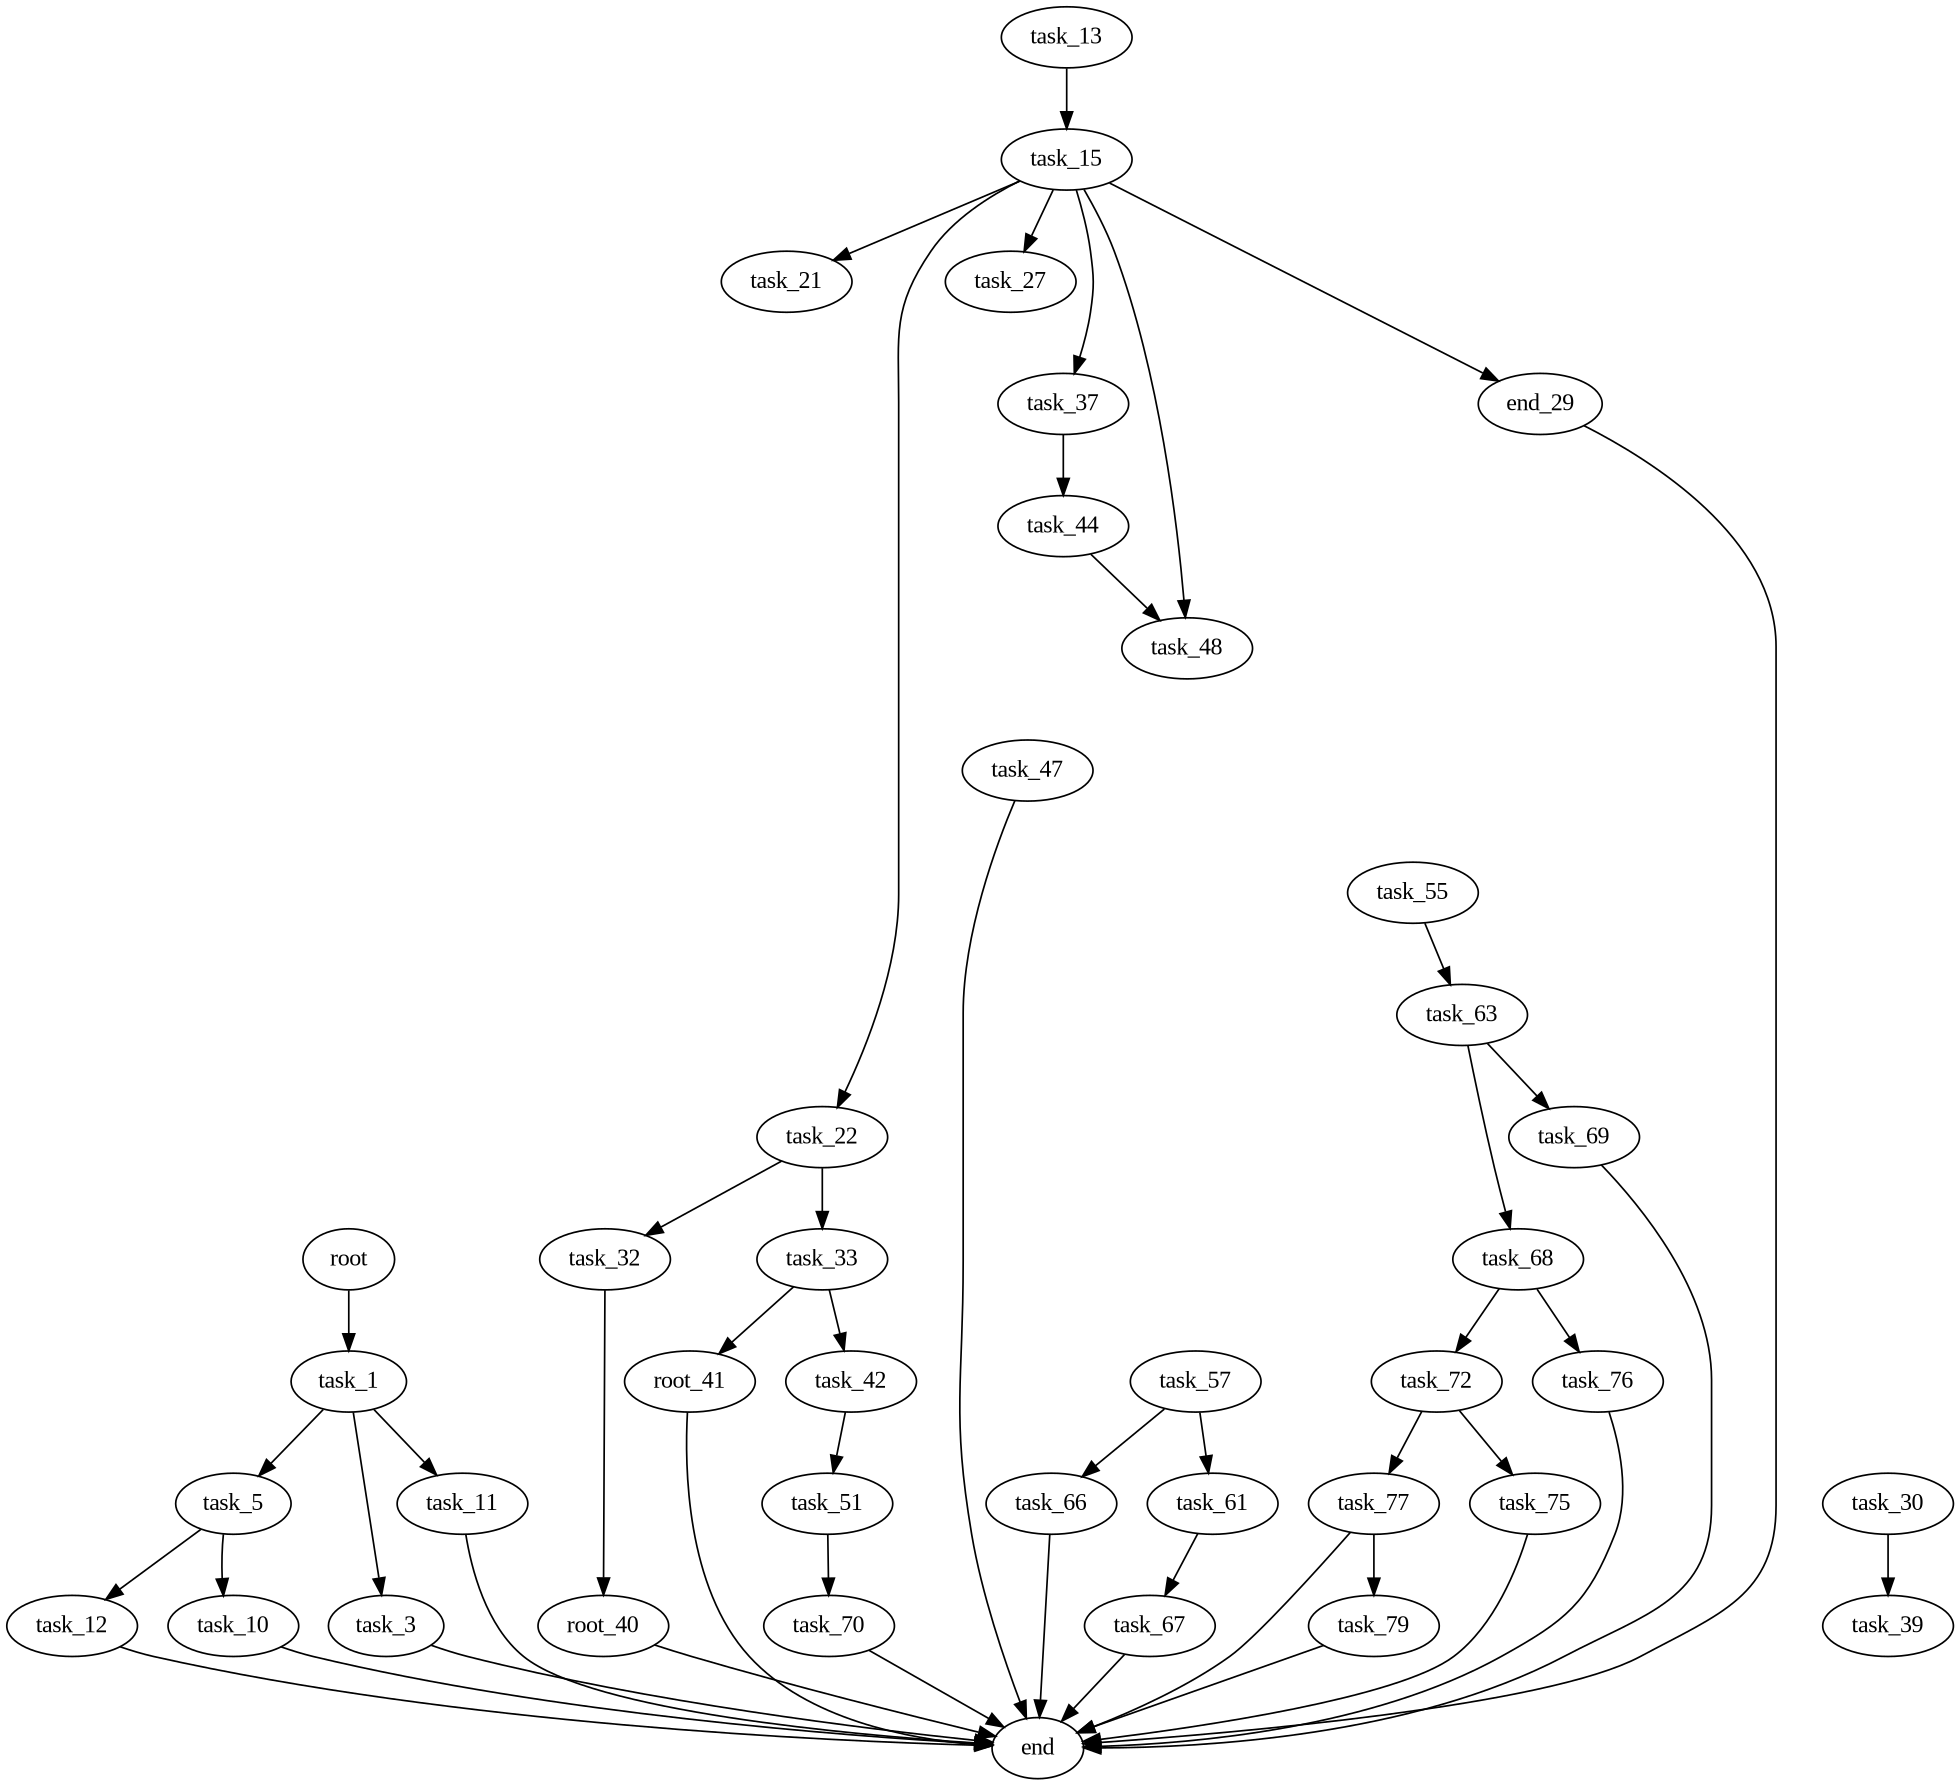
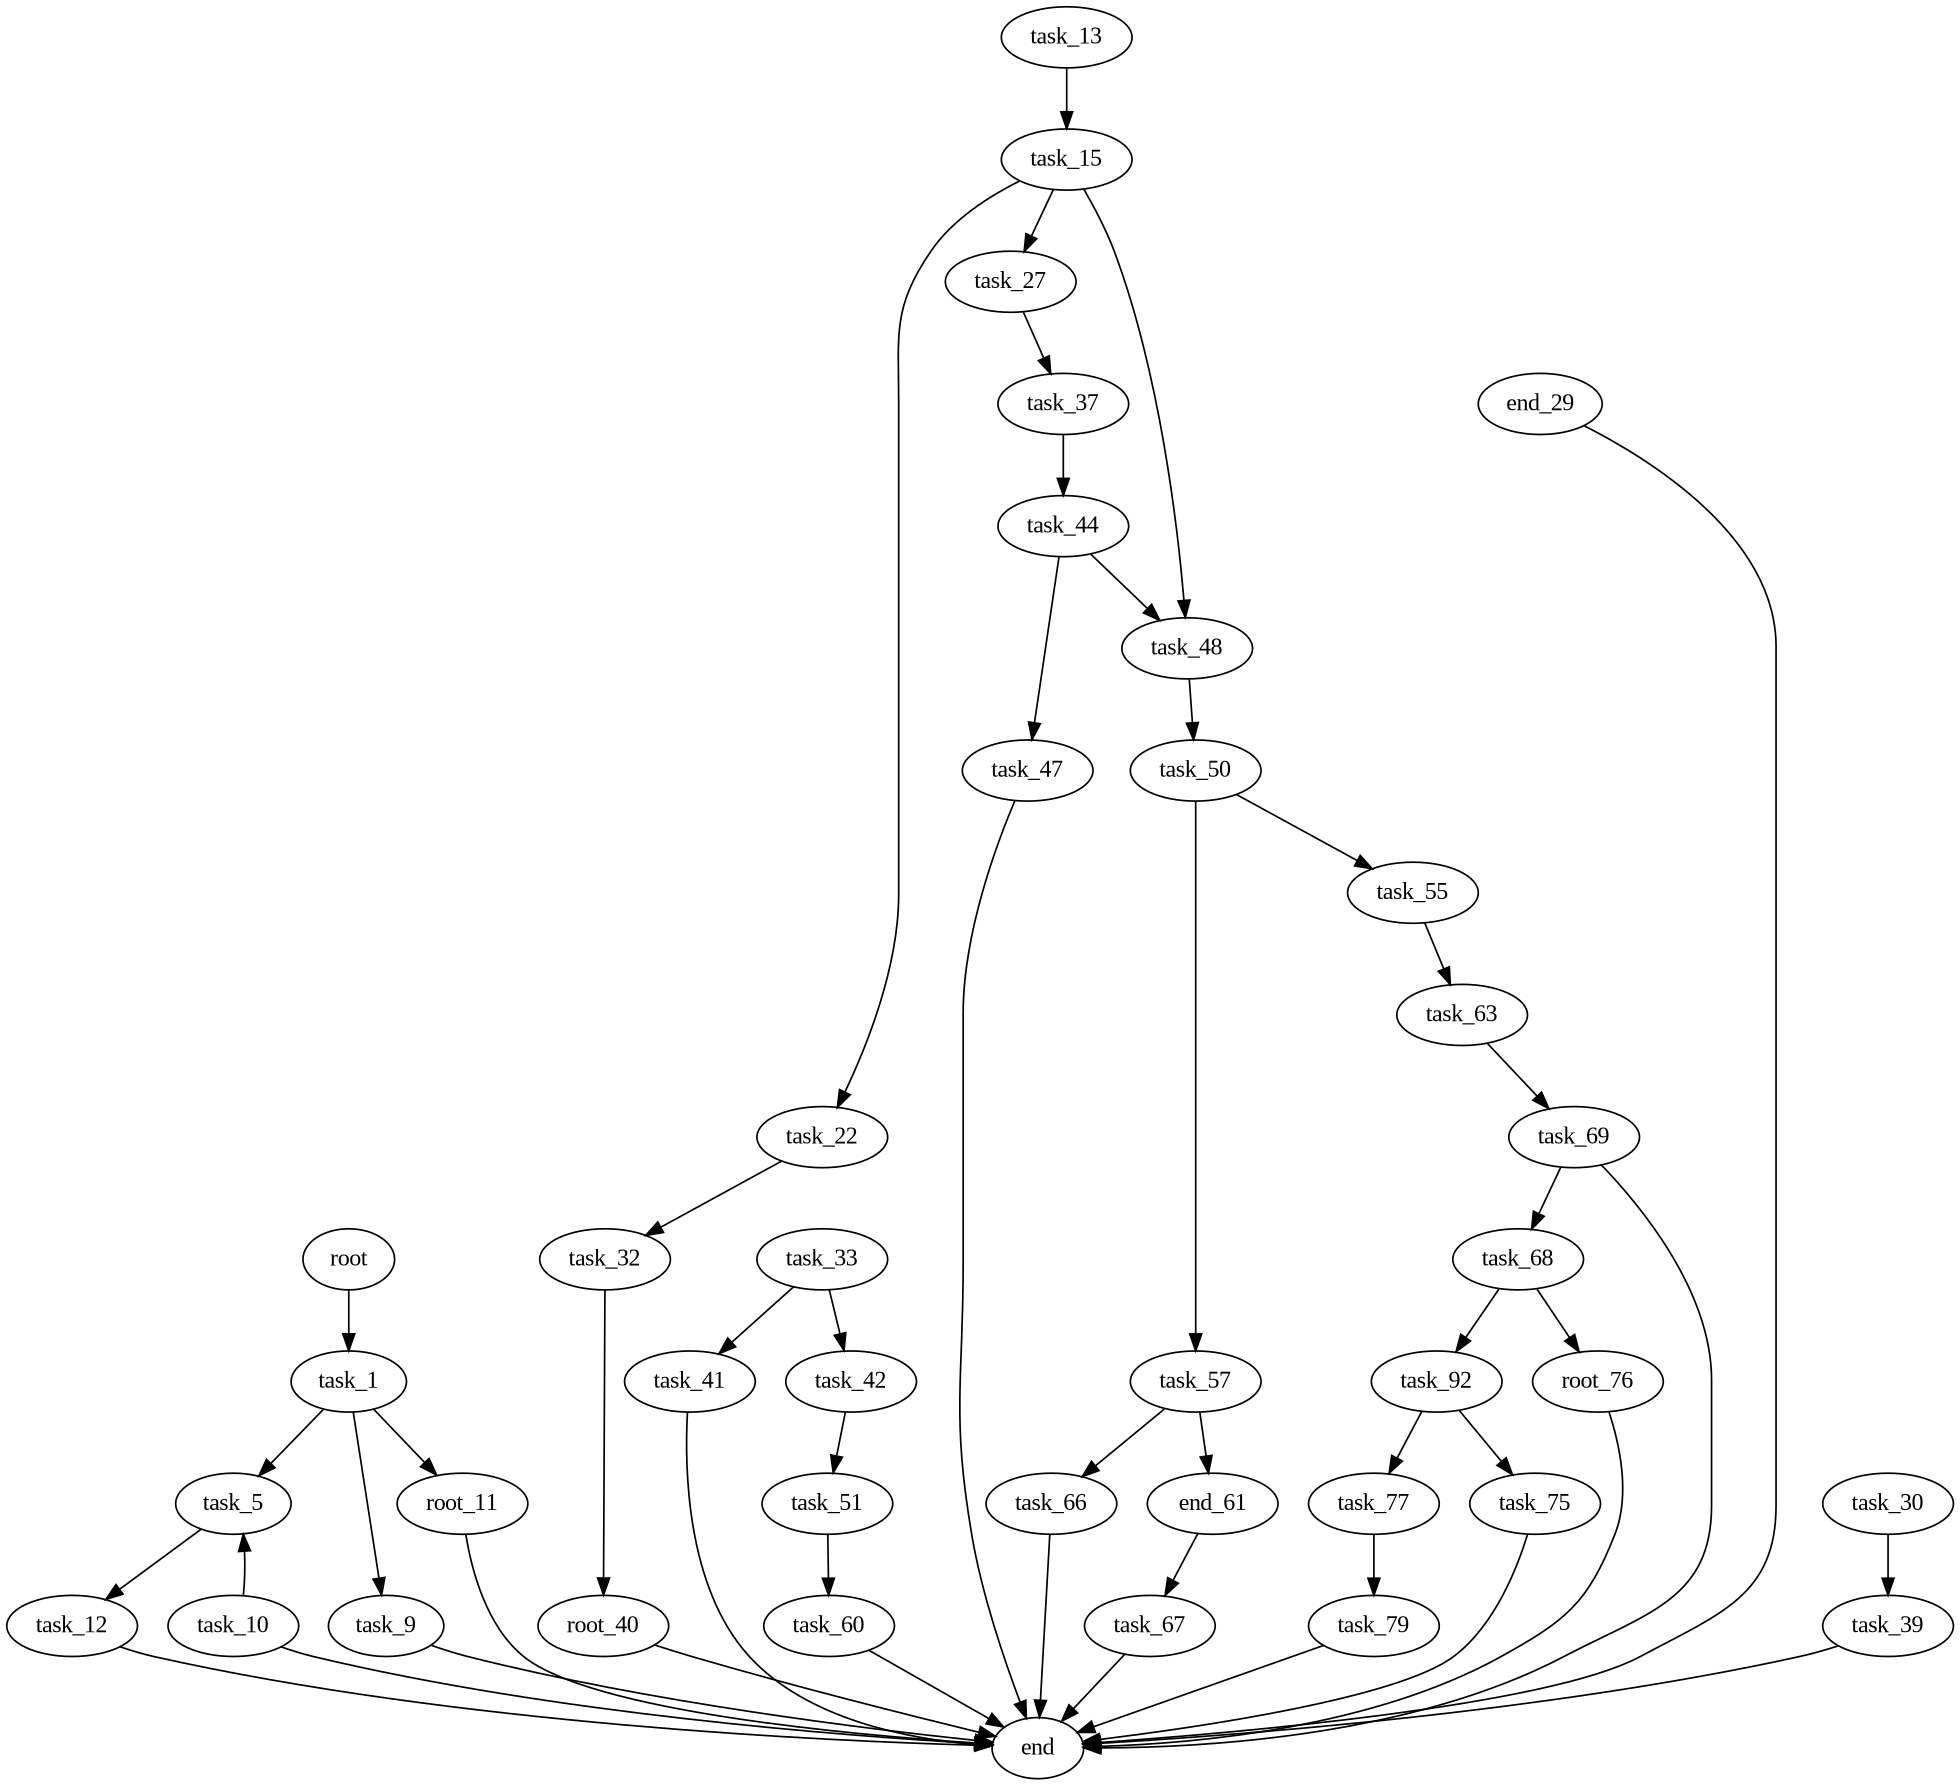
edge "task_15" -> "task_37": now "task_27" -> "task_37"
edge "task_15" -> "end_29": removed
node "task_21": removed
edge "task_44" -> "task_47": added
node "task_50": added
edge "task_63" -> "task_68": now "task_69" -> "task_68"
edge "task_22" -> "task_33": removed
node "root_41": label "root_41" -> "task_41"
node "task_72": label "task_72" -> "task_92"
node "task_76": label "task_76" -> "root_76"
node "task_11": label "task_11" -> "root_11"
node "task_61": label "task_61" -> "end_61"
edge "task_5" -> "task_10": reversed
node "task_3": label "task_3" -> "task_9"
node "task_70": label "task_70" -> "task_60"
edge "task_77" -> "end": now "task_39" -> "end"
